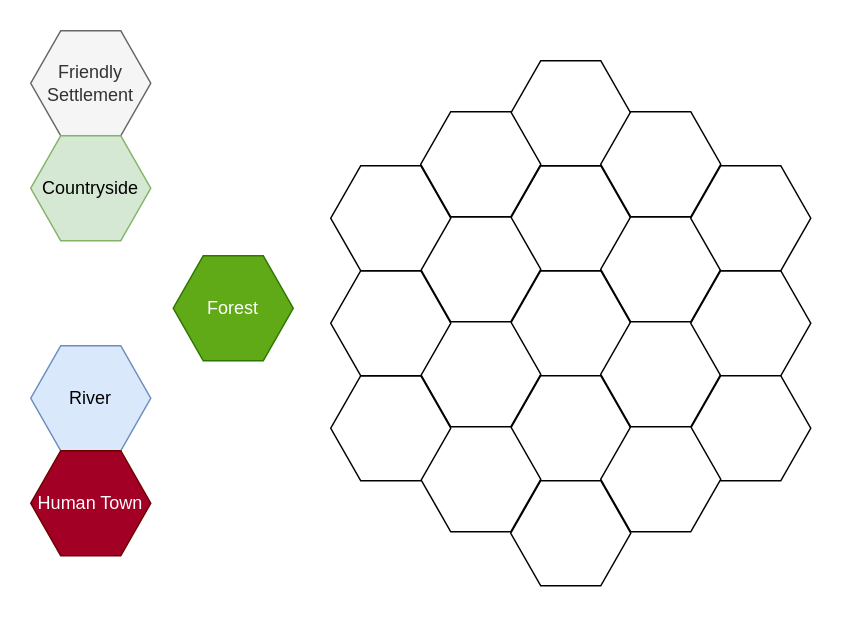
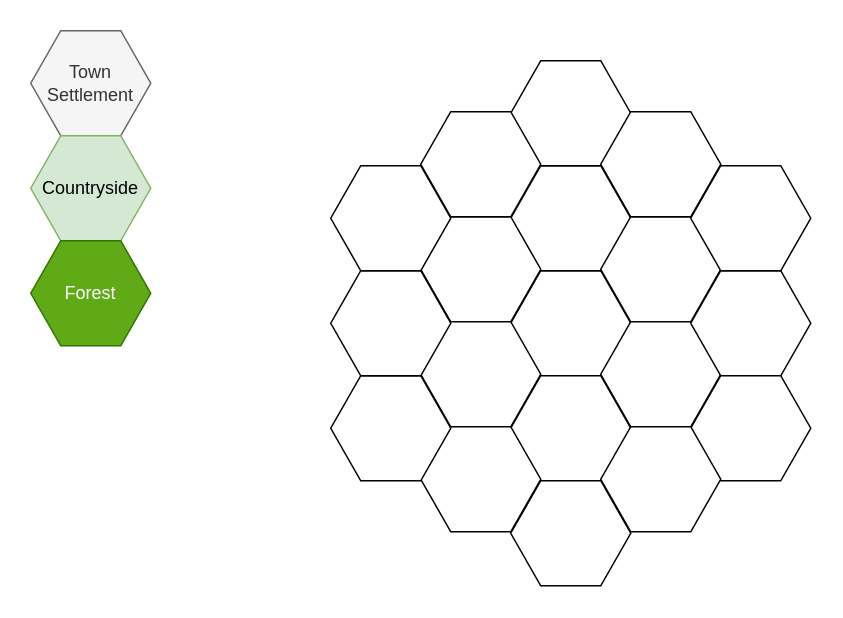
node "Friendly Settlement": label "Friendly Settlement" -> "Town Settlement"
node "Forest": moved (233, 308) -> (91, 293)
node "River": removed
node "Human Town": removed
